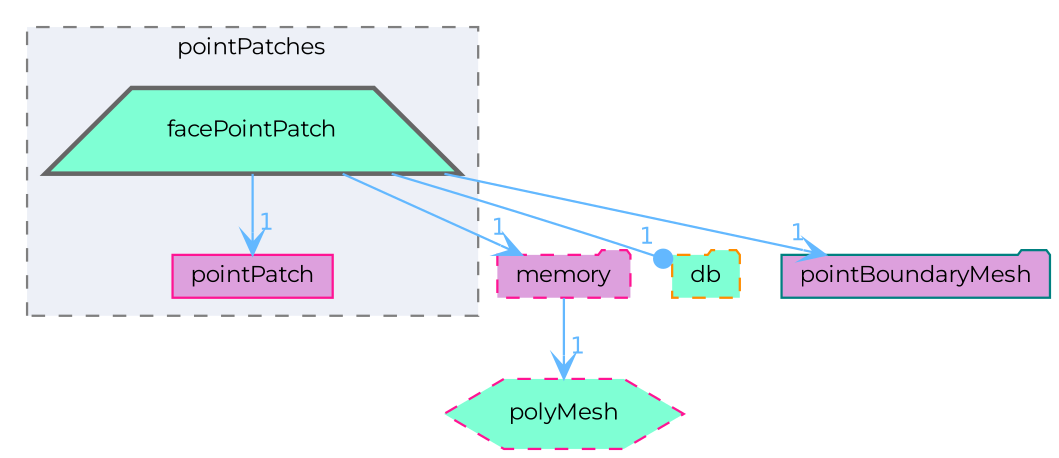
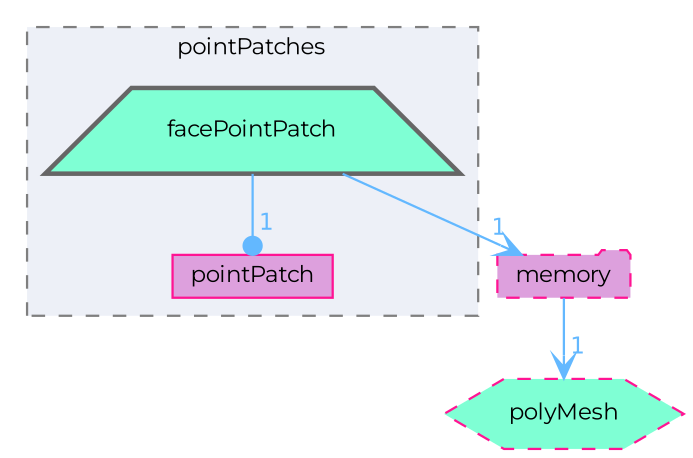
edge "facePointPatch" -> "pointPatch": arrowhead vee -> dot
node "db": removed
node "pointBoundaryMesh": removed
